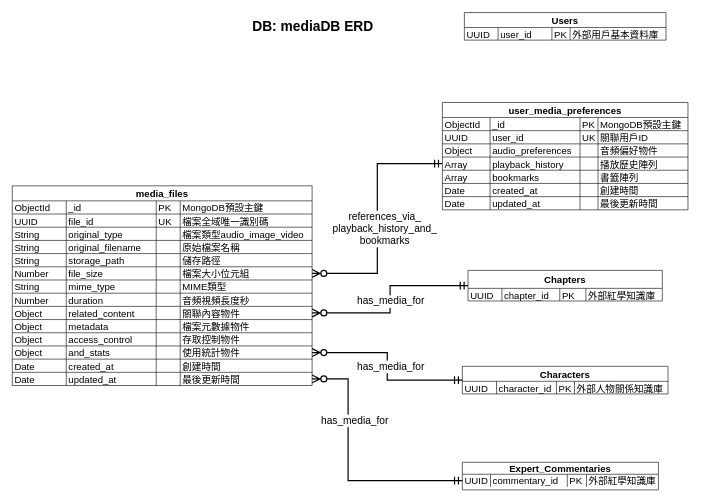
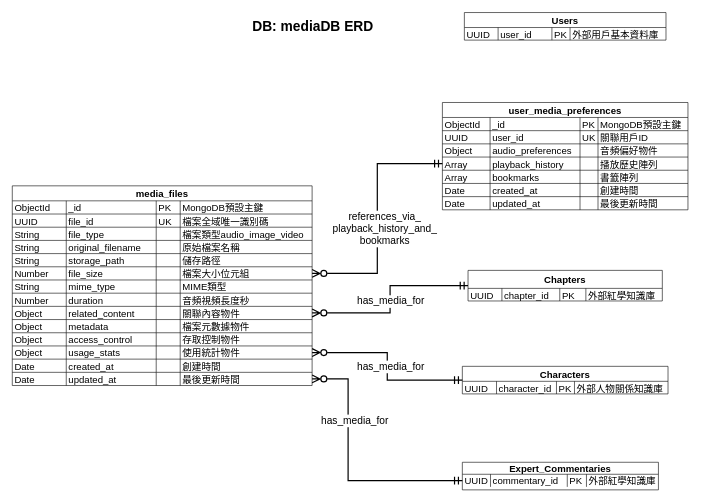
node "original_type": label "original_type" -> "file_type"
node "and_stats": label "and_stats" -> "usage_stats"
